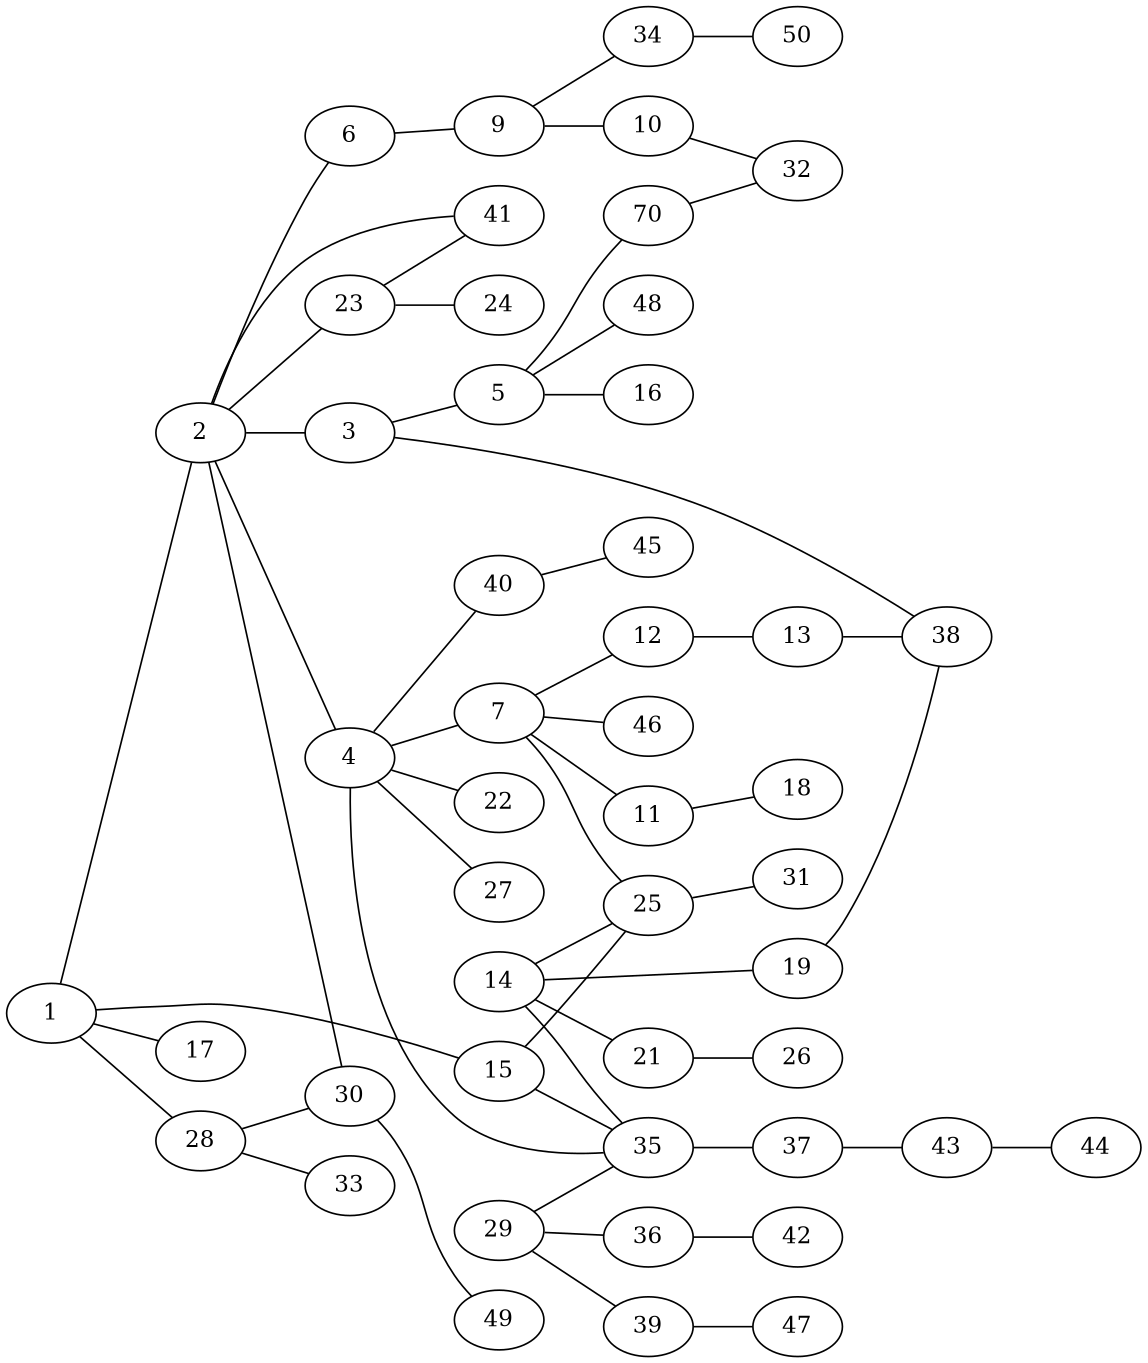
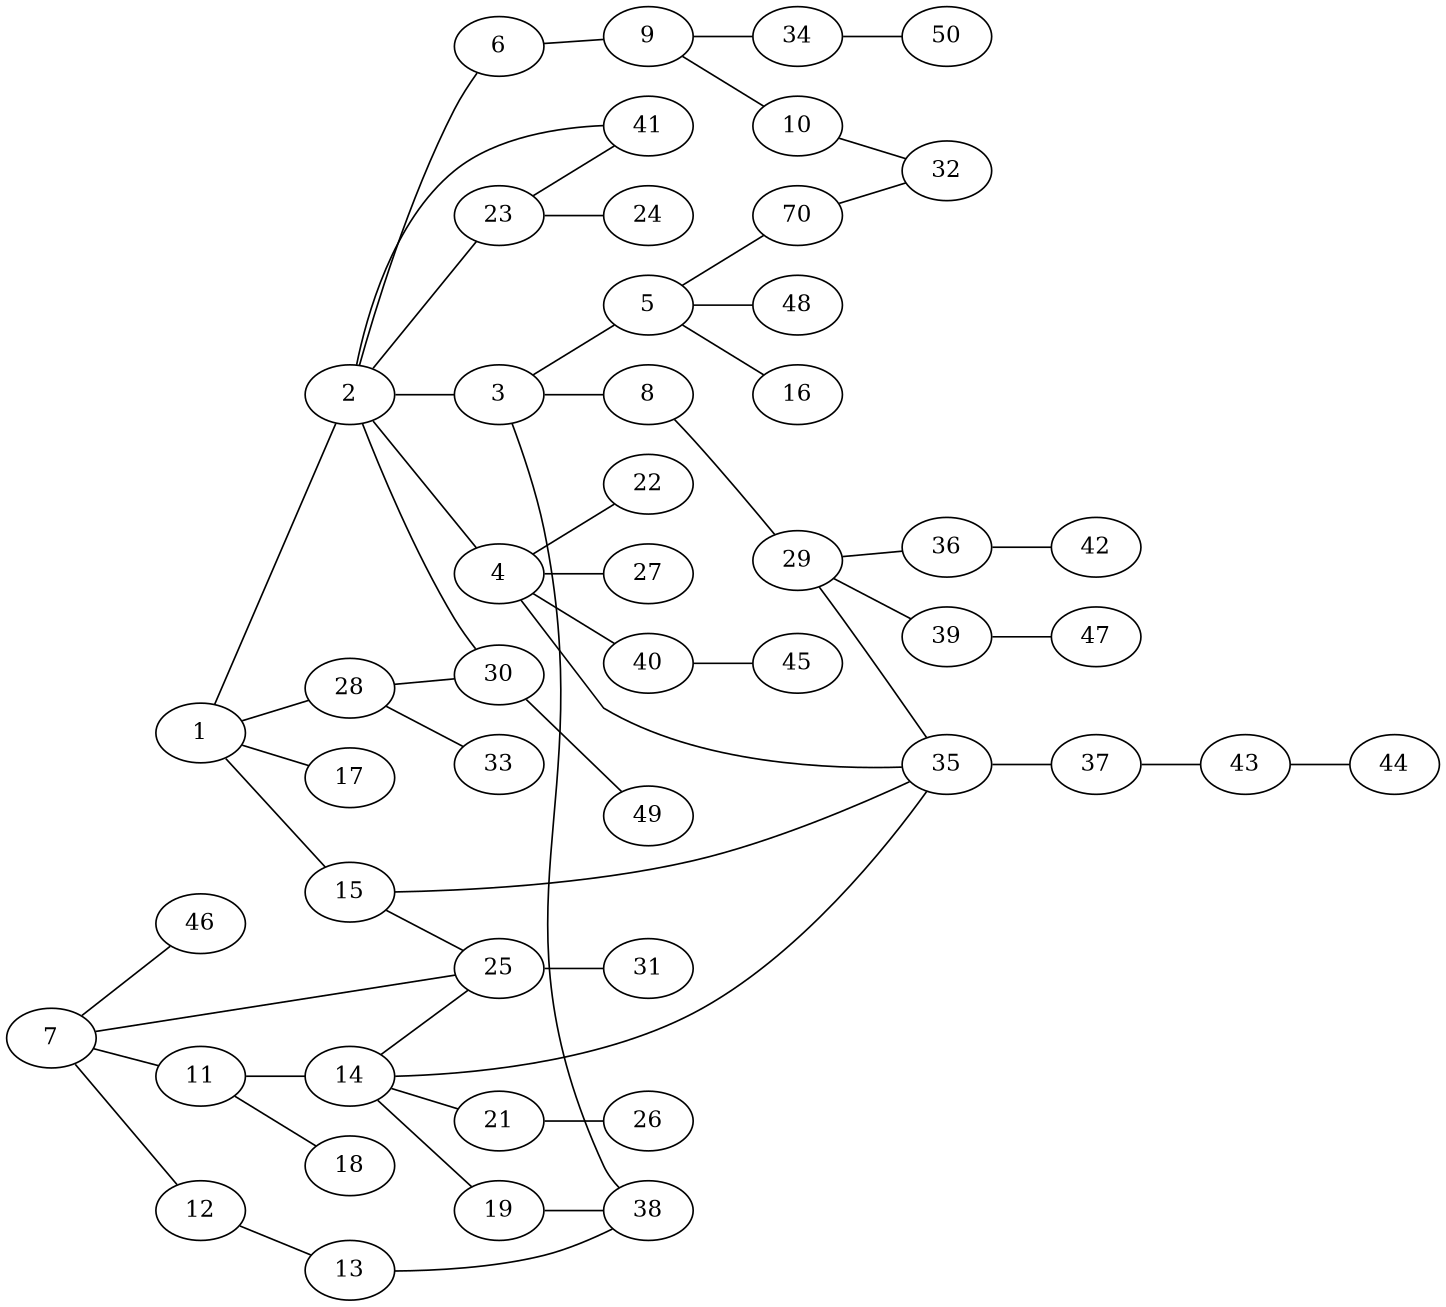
node "8": added
edge "7" -- "4": removed
edge "11" -- "14": added
